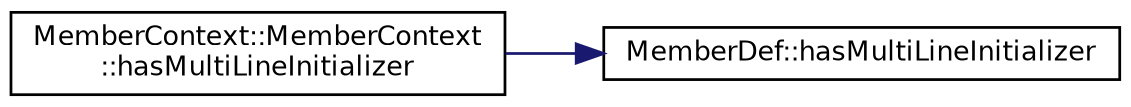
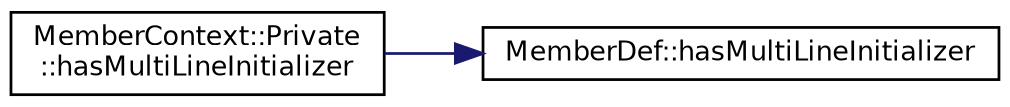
node "MemberContext::MemberContext ::hasMultiLineInitializer": label "MemberContext::MemberContext ::hasMultiLineInitializer" -> "MemberContext::Private ::hasMultiLineInitializer"
